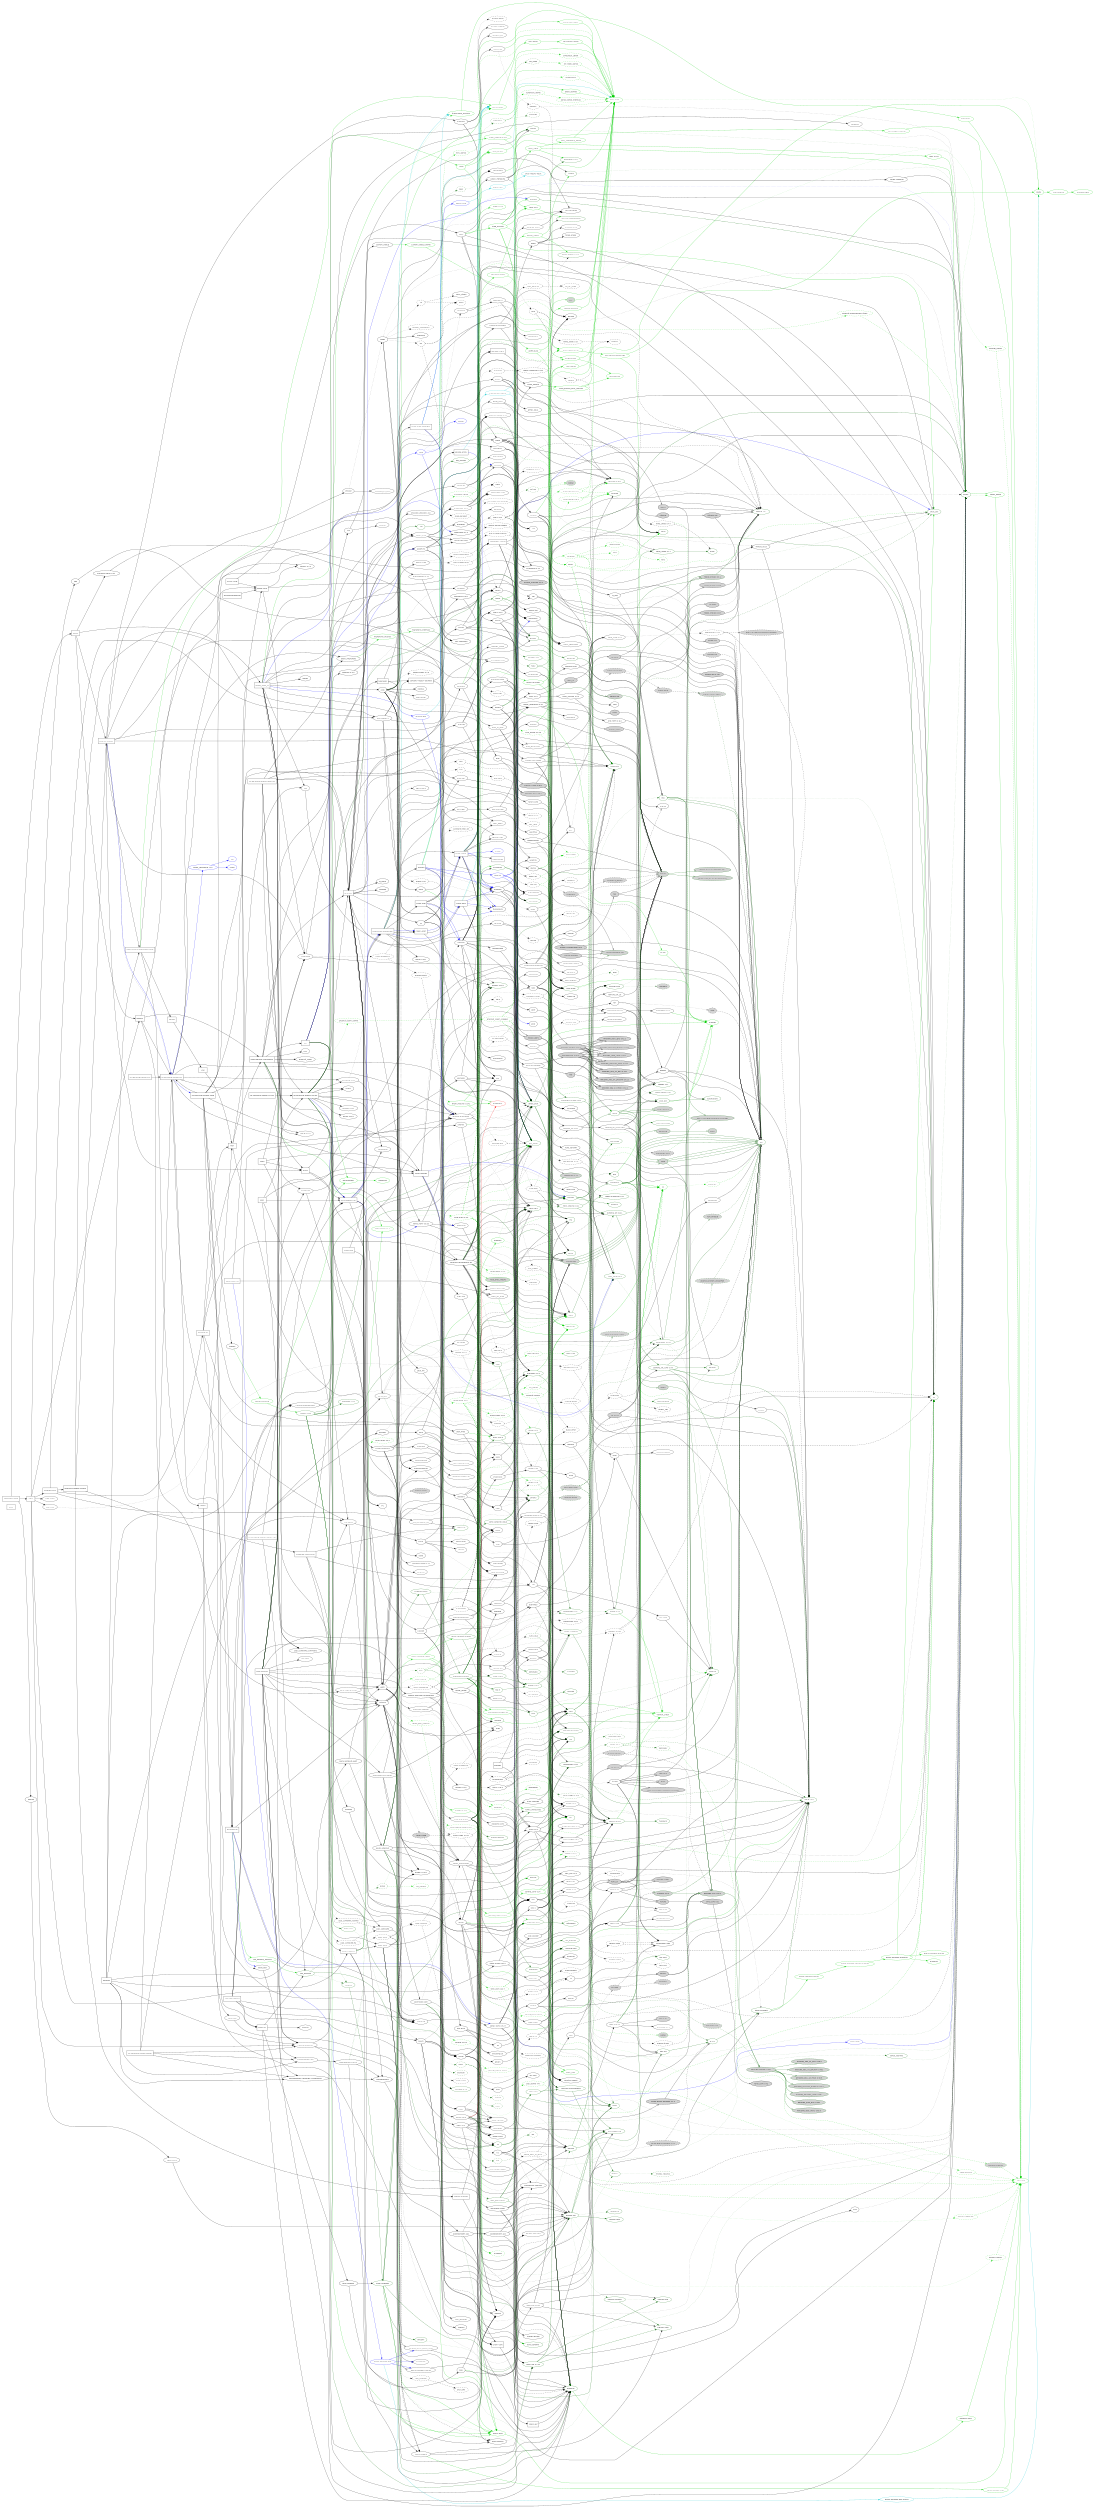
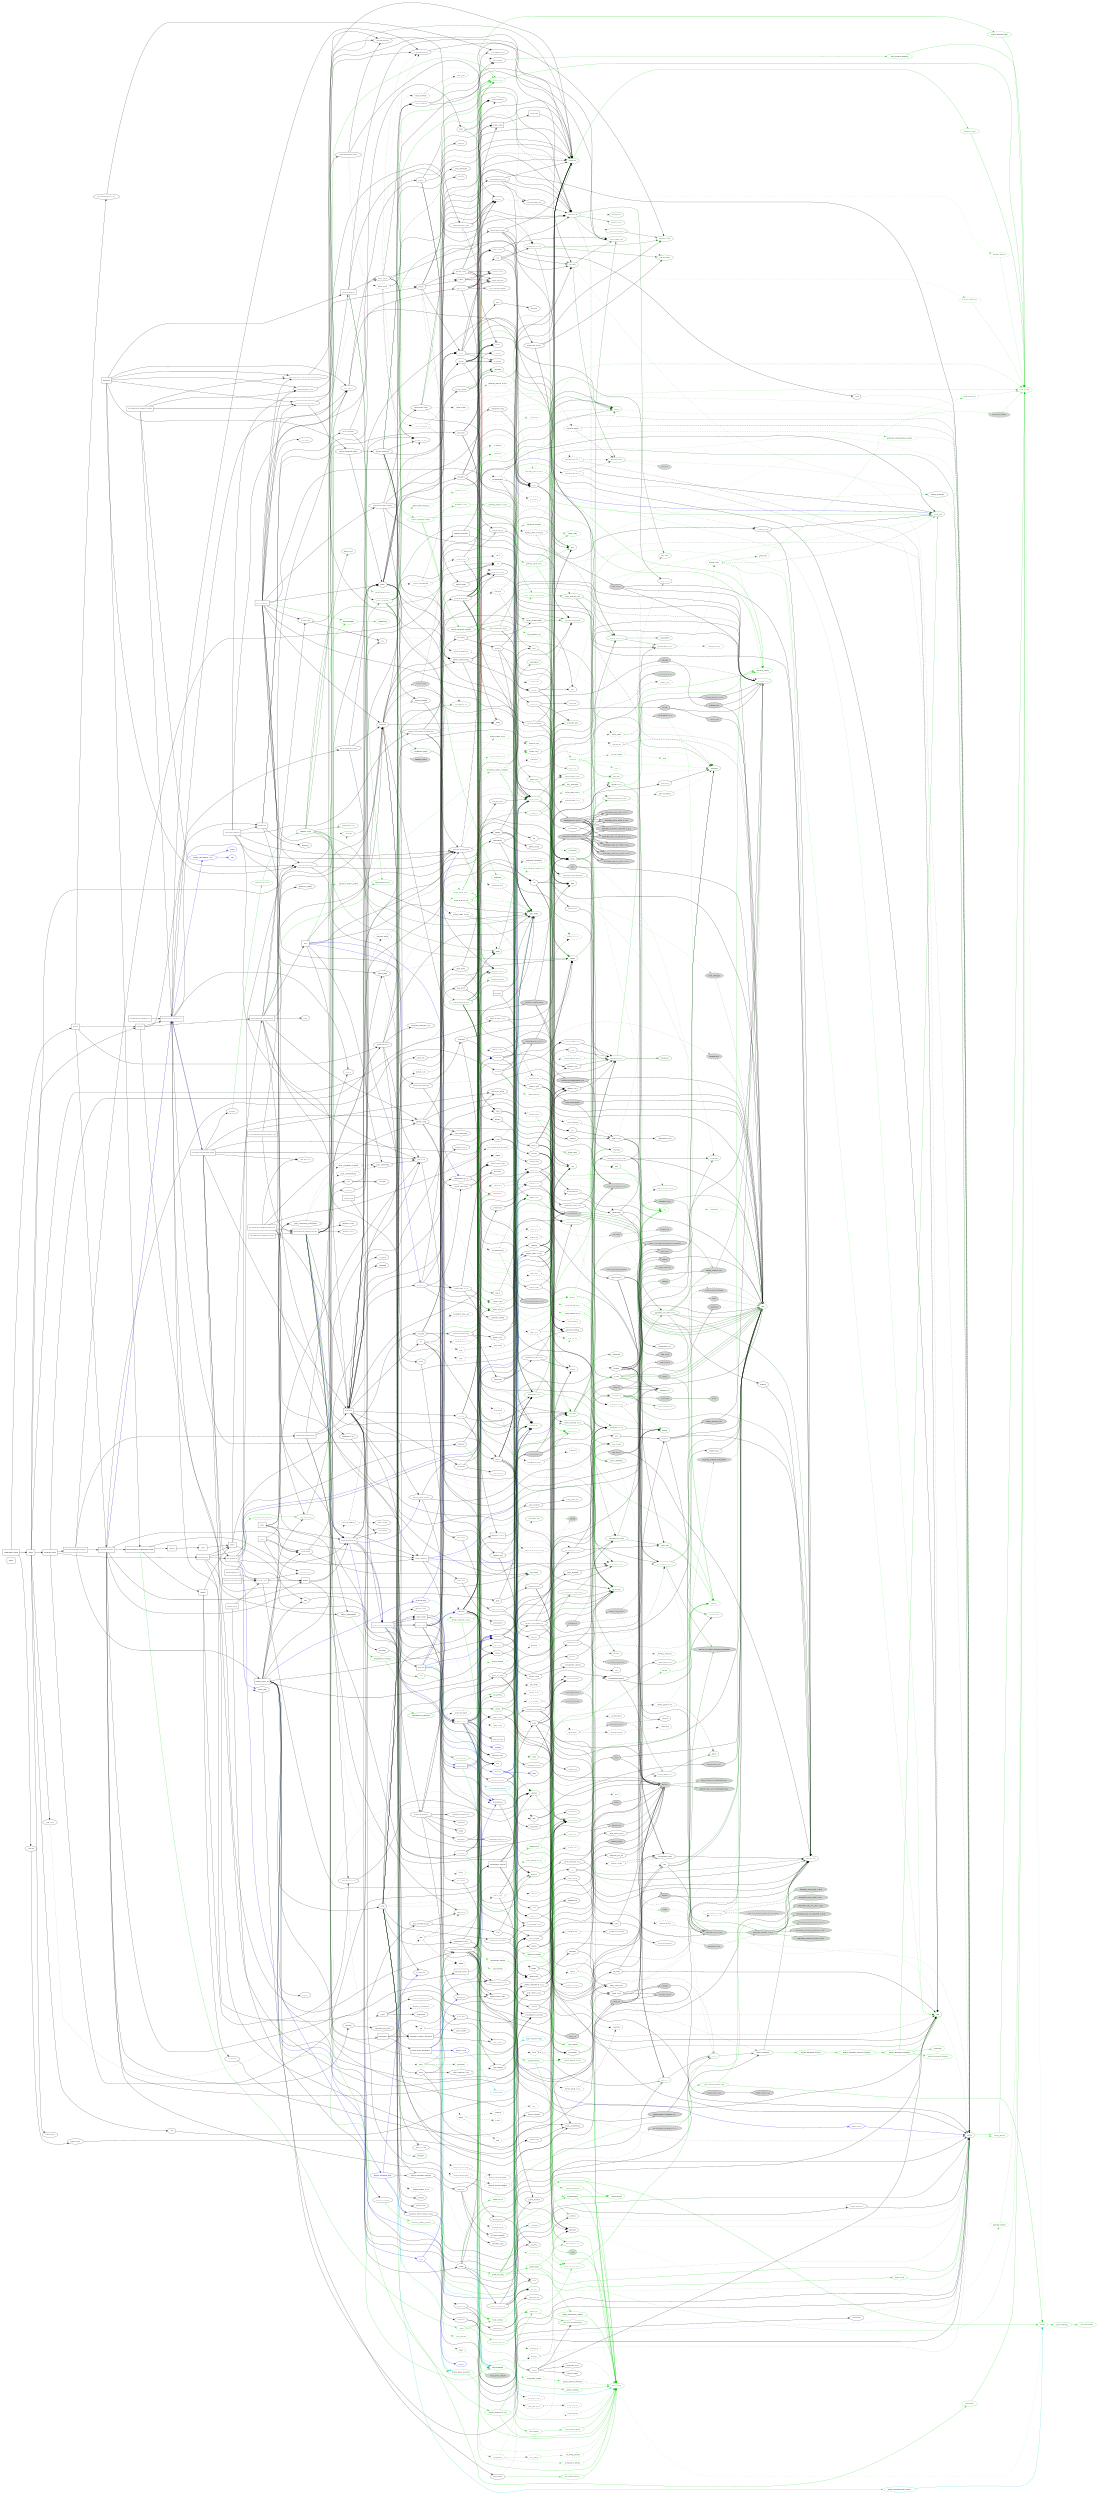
edge "num_cpus" -> "tokio": reversed
edge "proc-macro-crate 1.3.1" -> "form_urlencoded": now "proc-macro-crate 1.3.1" -> "toml_edit 0.19.15"
